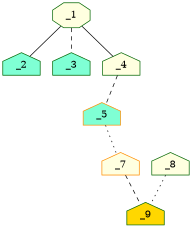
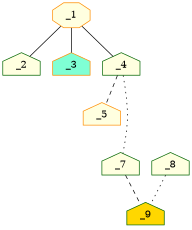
node "_1": color darkgreen -> darkorange
edge "_1" -- "_3": style dashed -> solid
node "_2": fillcolor aquamarine -> lightyellow
node "_3": color darkgreen -> darkorange
node "_5": fillcolor aquamarine -> lightyellow
edge "_5" -- "_7": now "_4" -- "_7"
node "_7": color darkorange -> darkgreen
